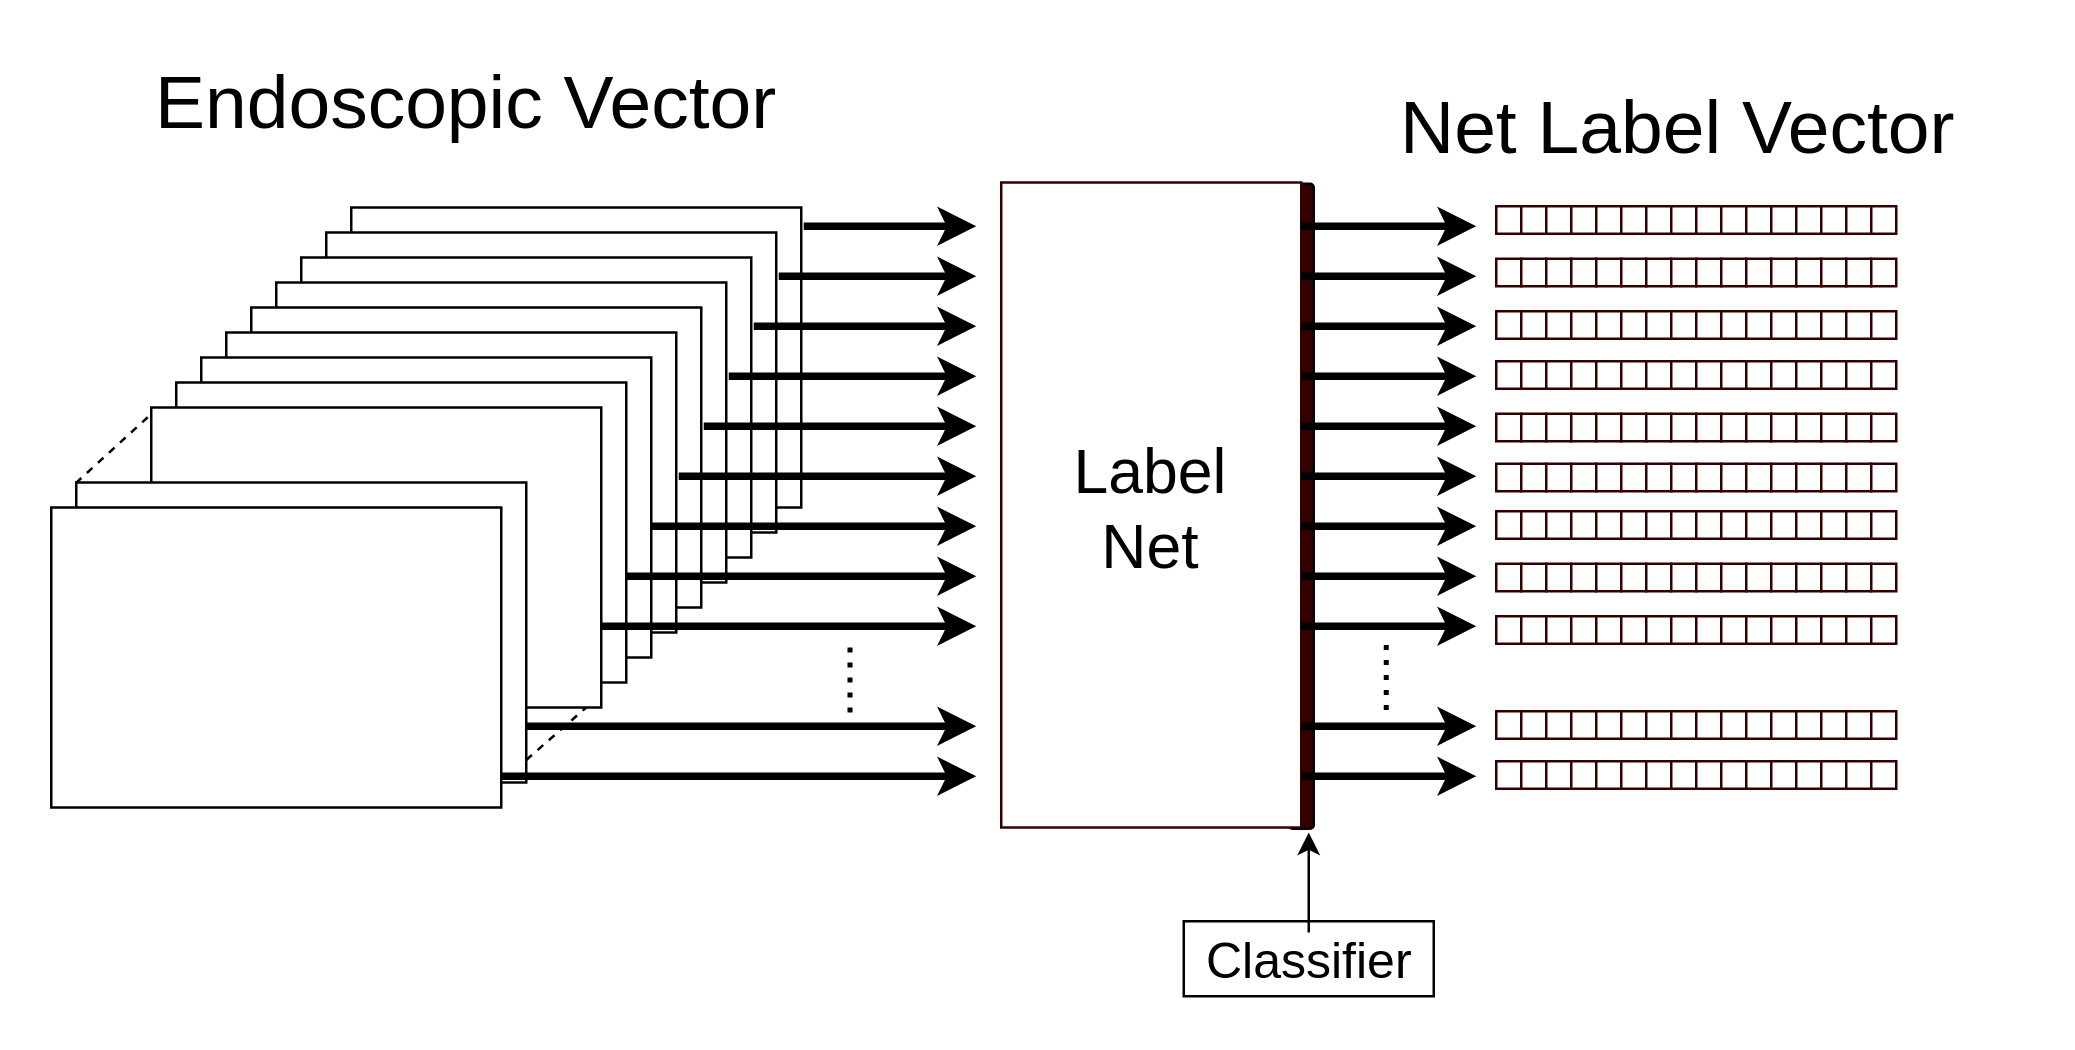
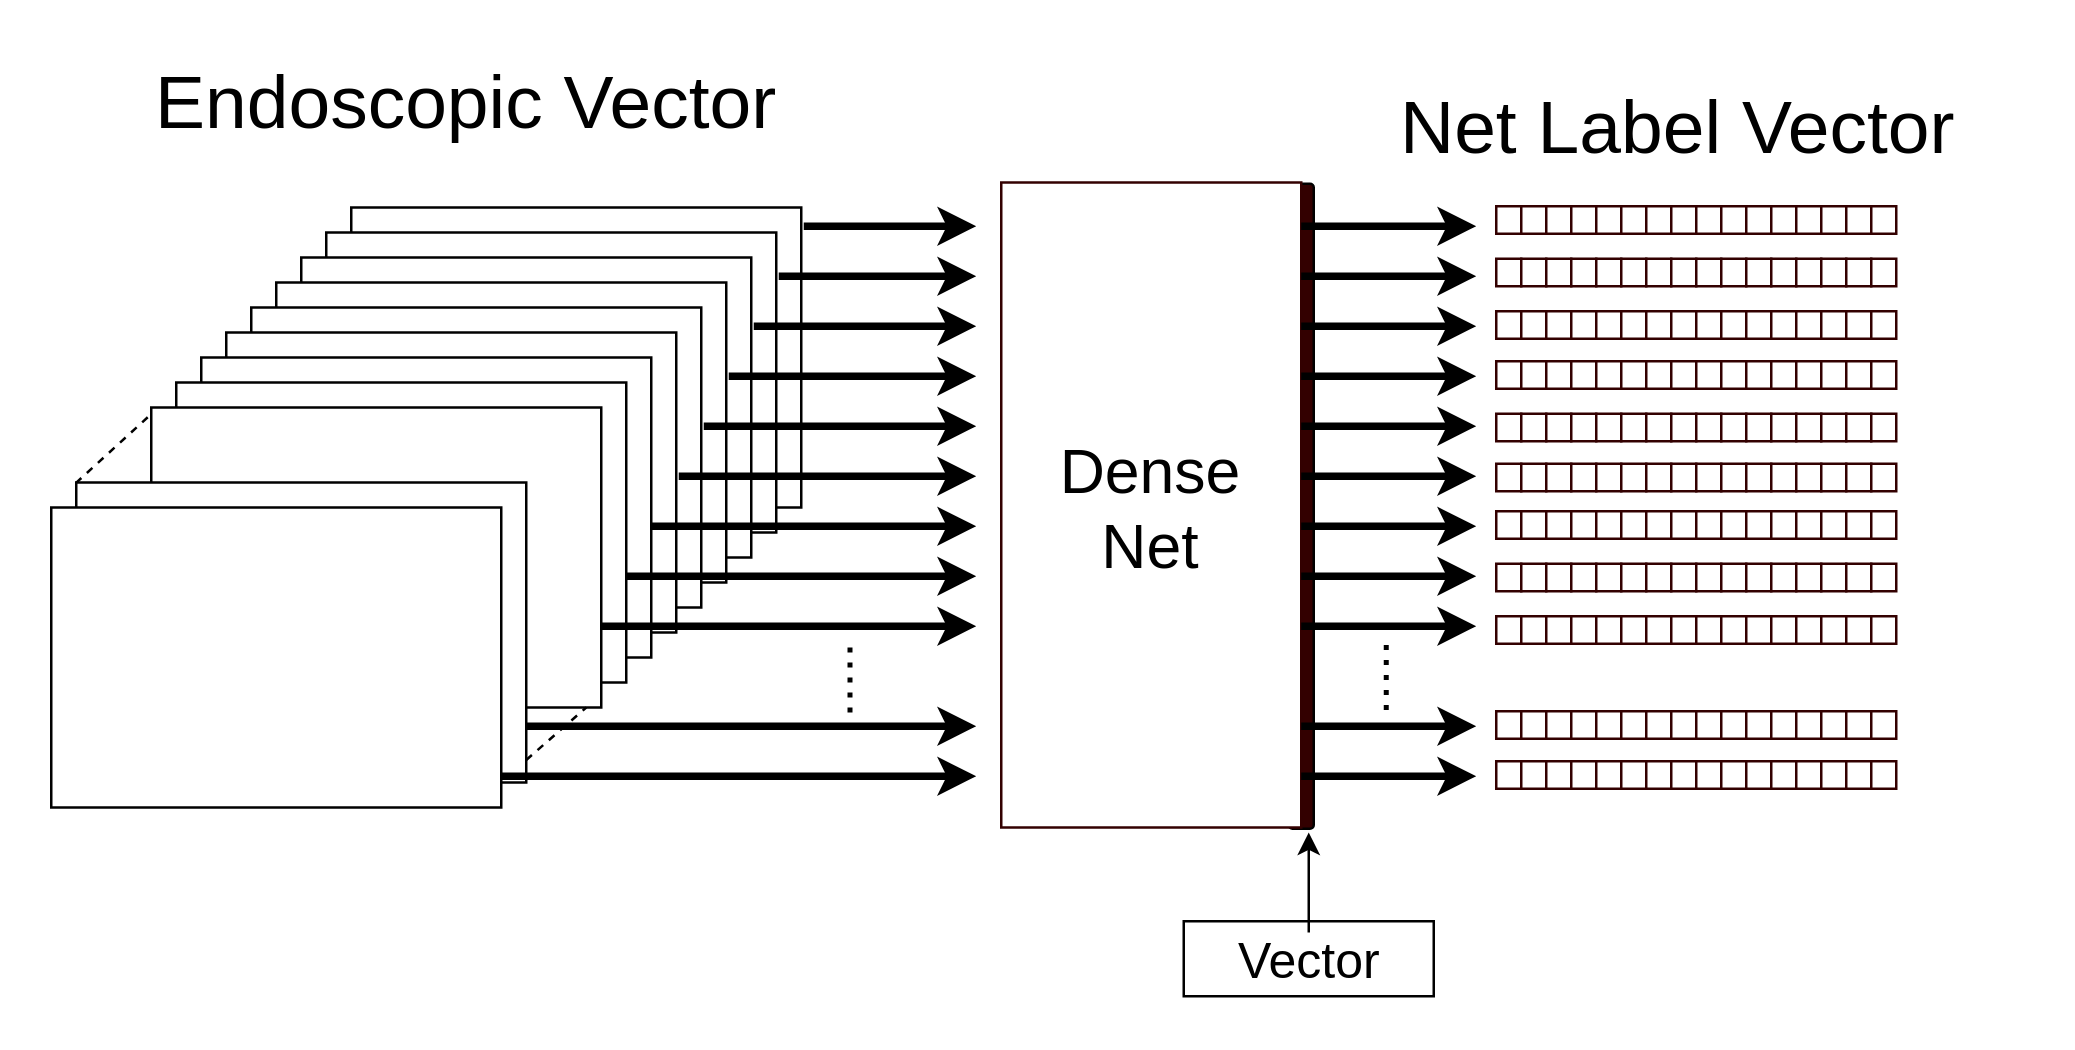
node "Label Net": label "Label Net" -> "Dense Net"
node "Classifier": label "Classifier" -> "Vector"
